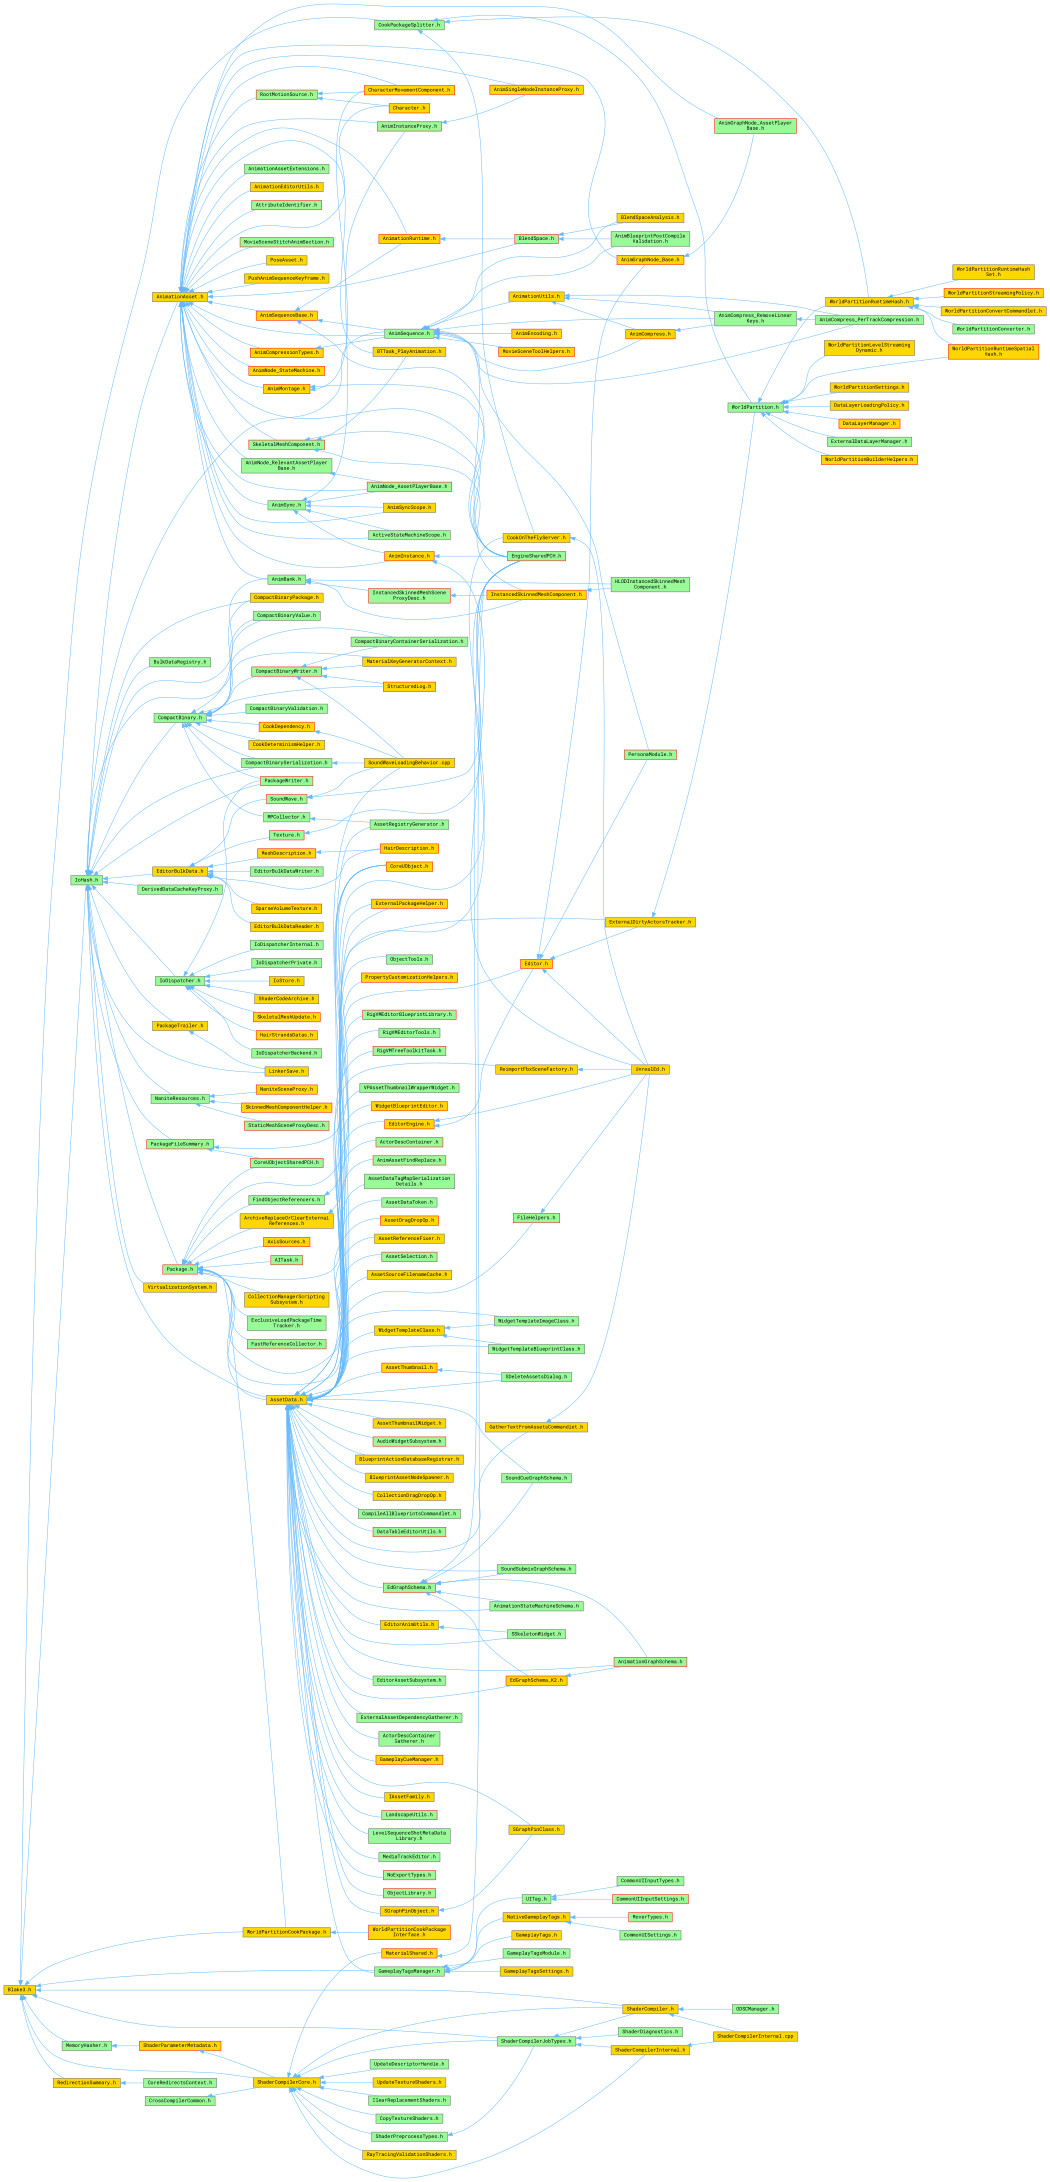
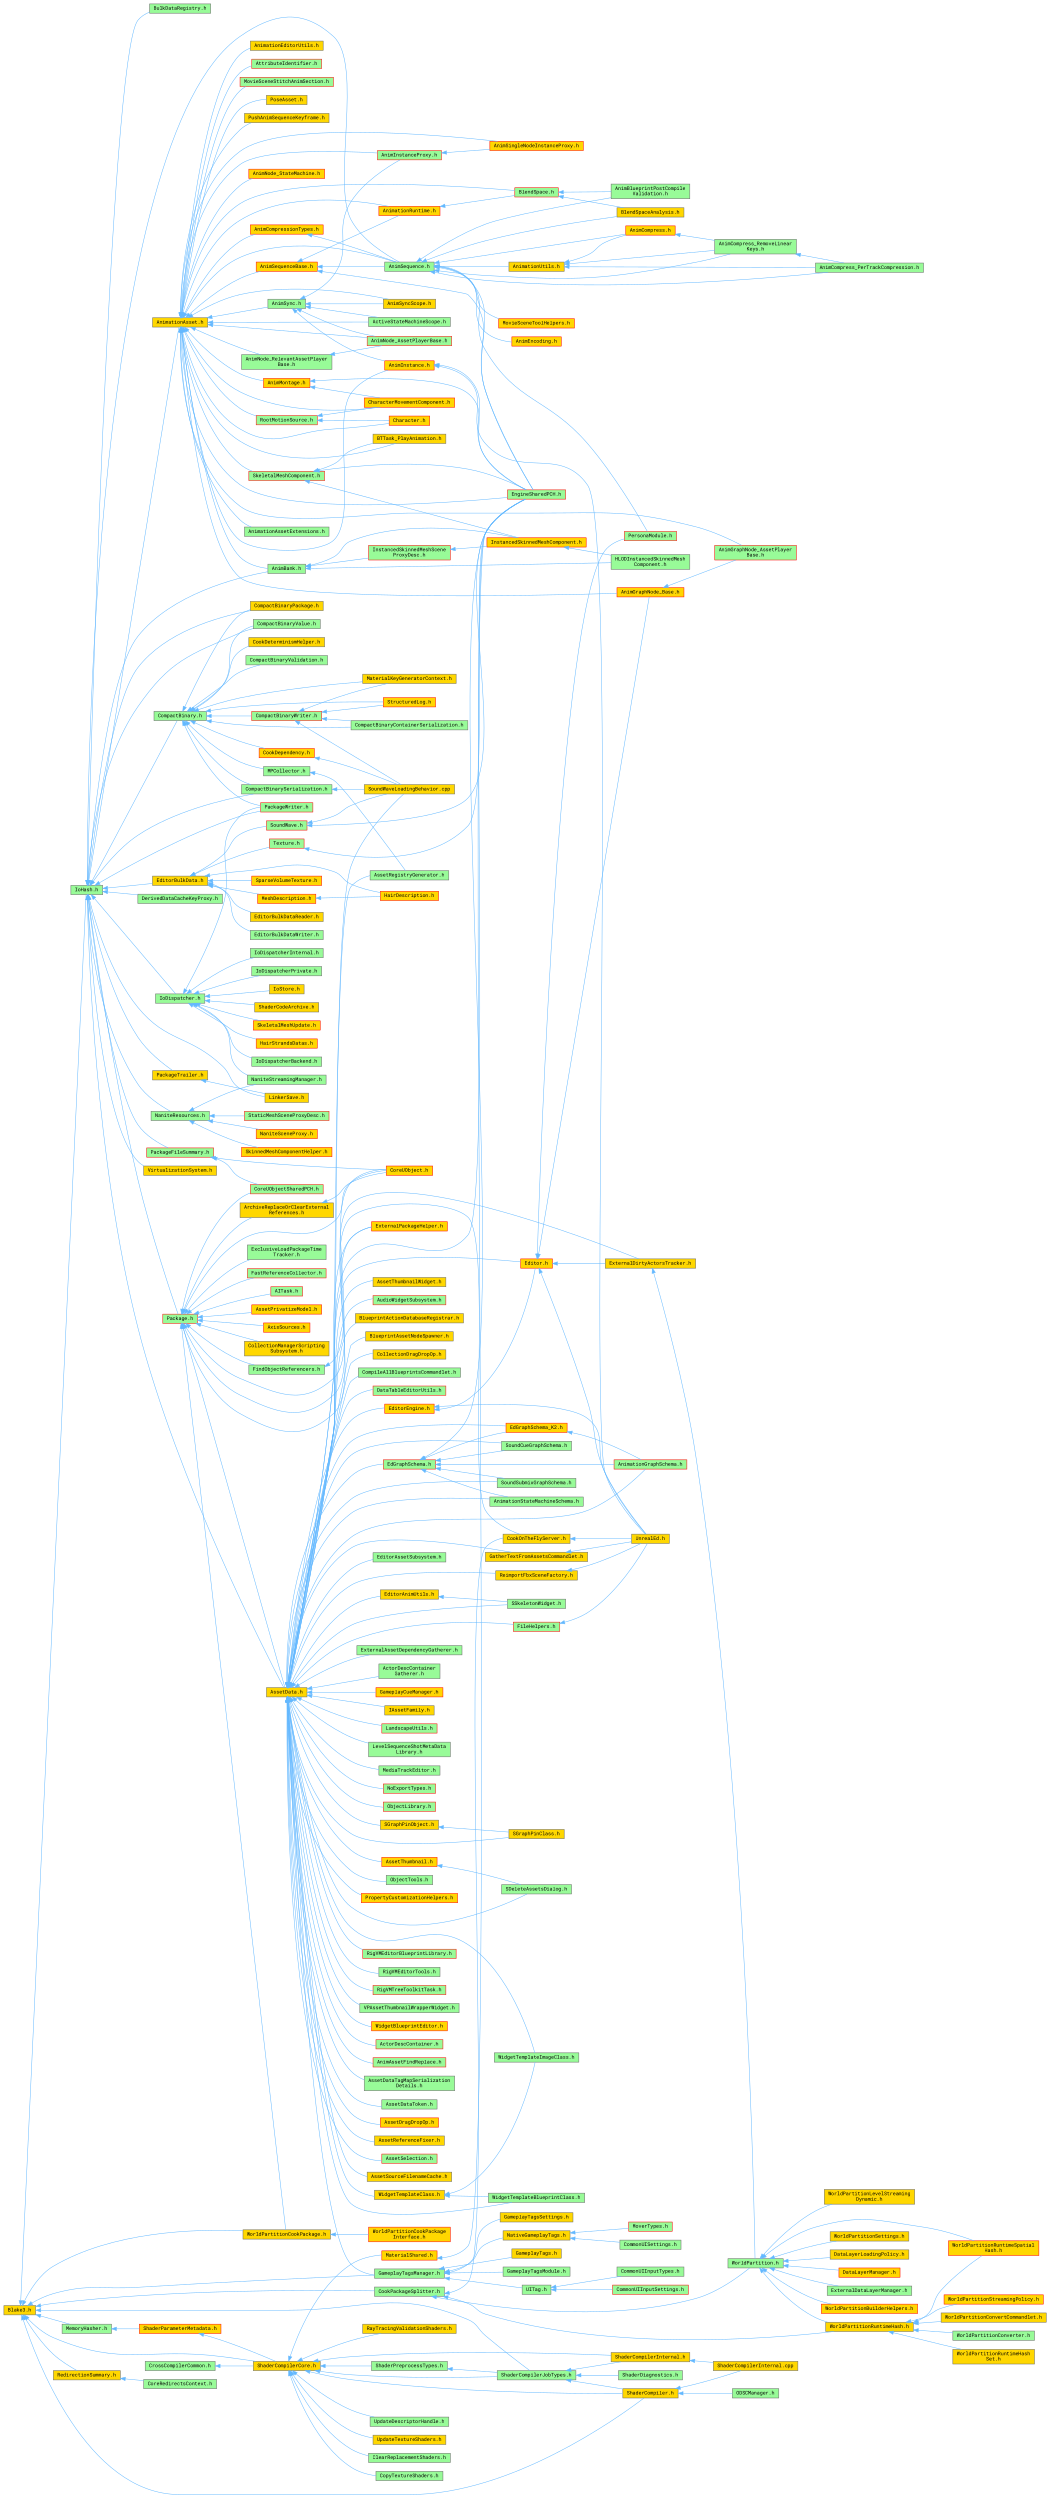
node "NaniteStreamingManager.h": added
node "AssetPrivatizeModel.h": added
